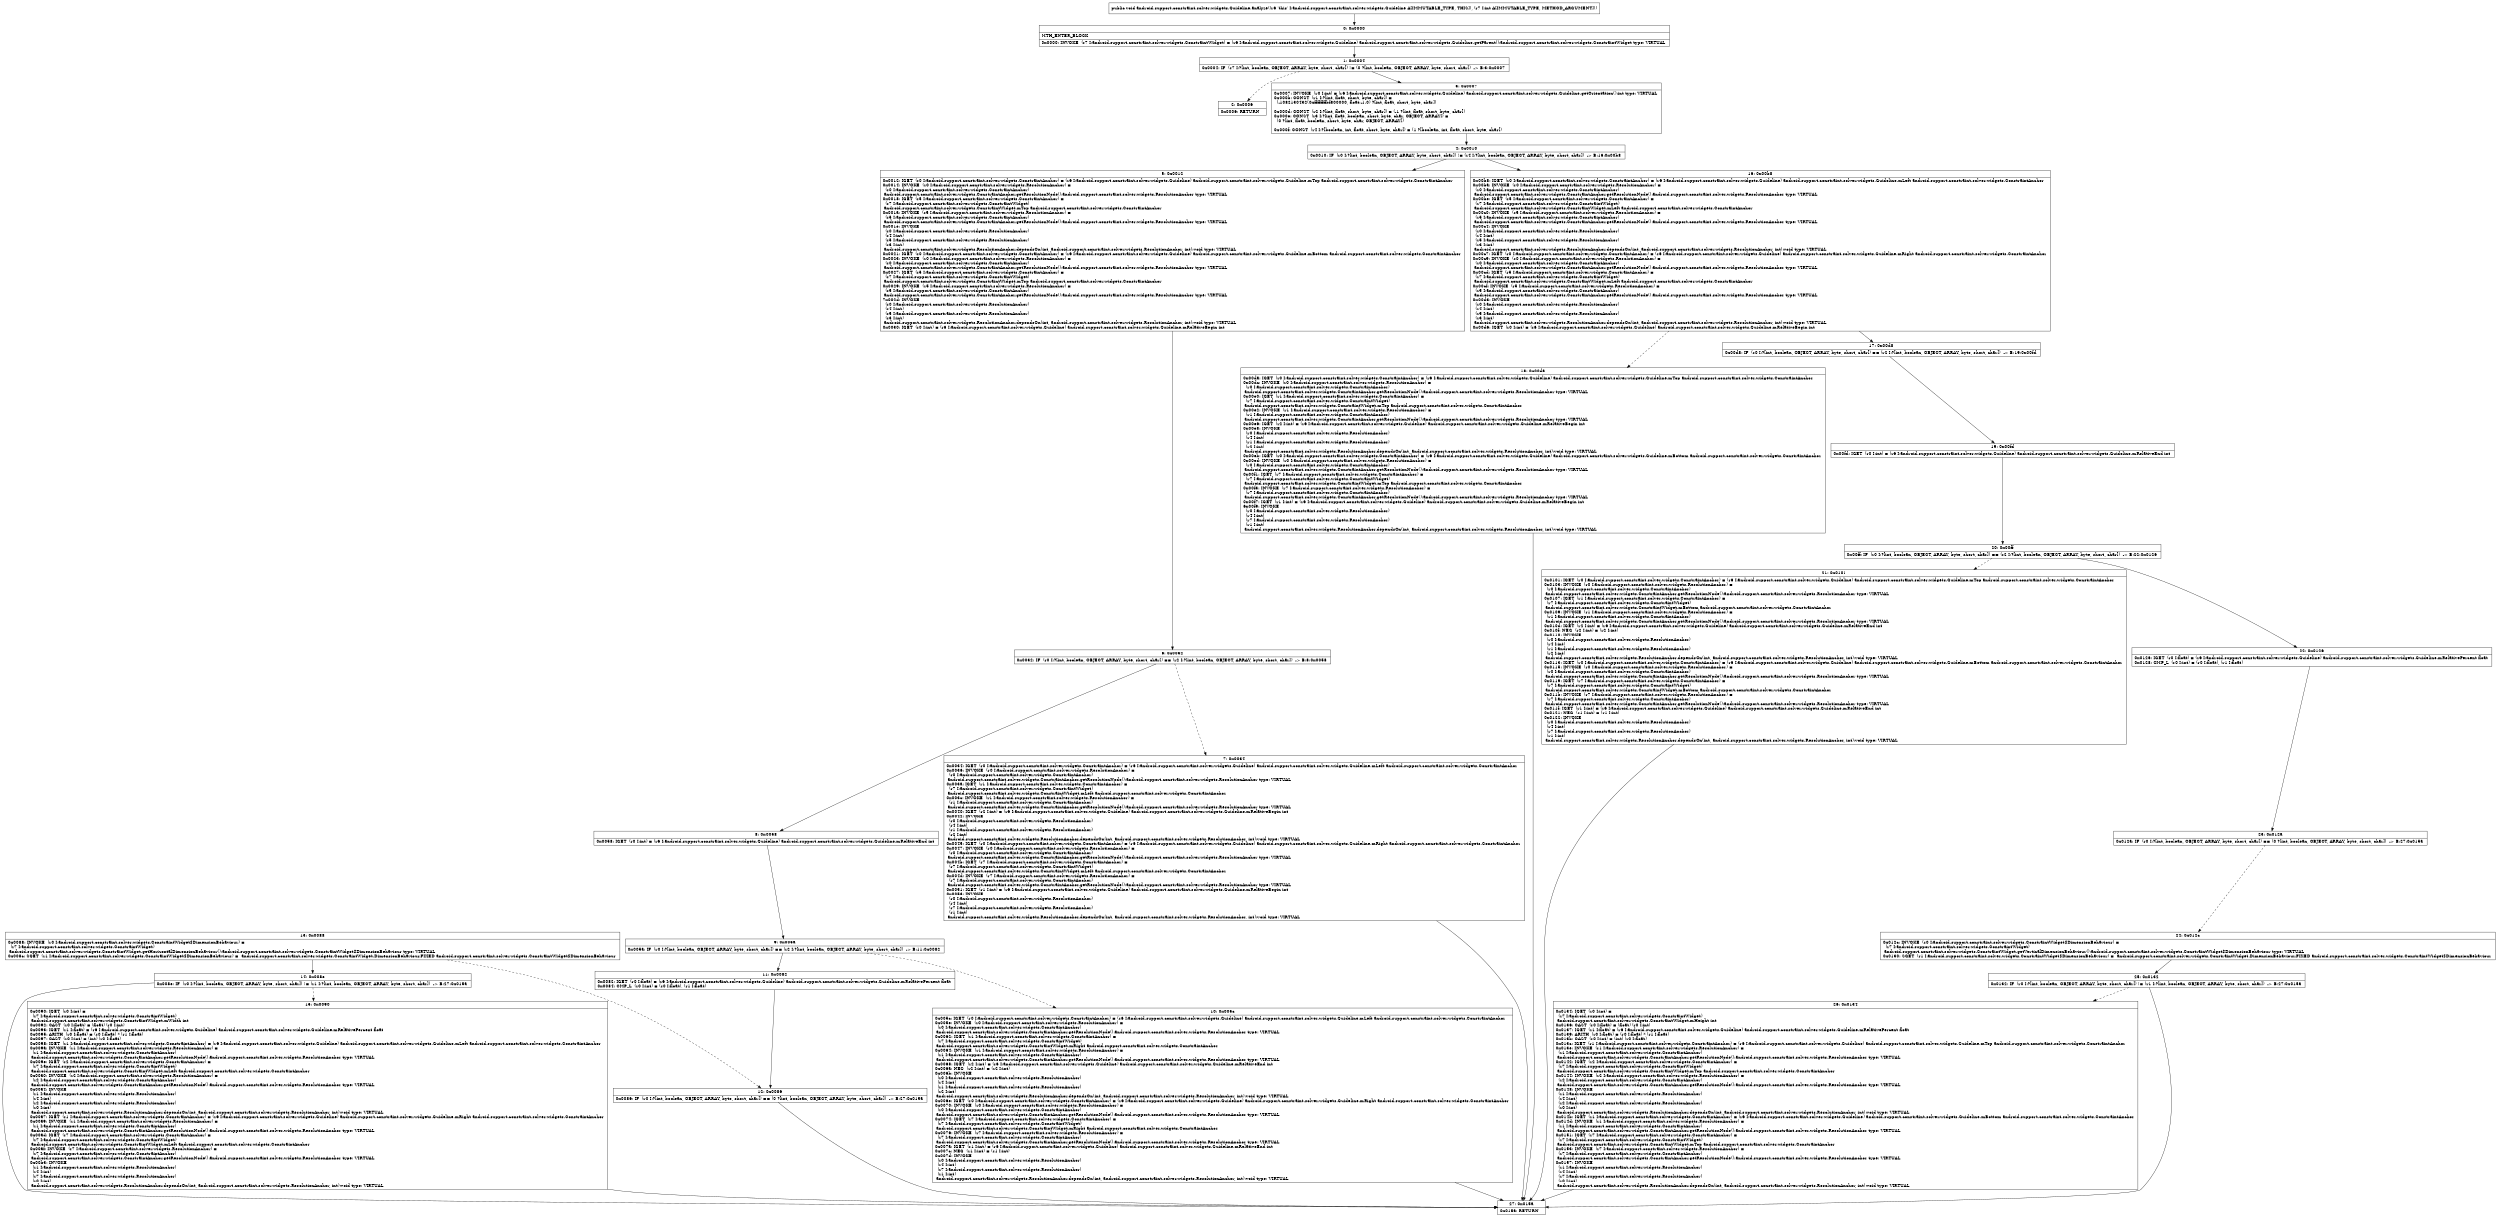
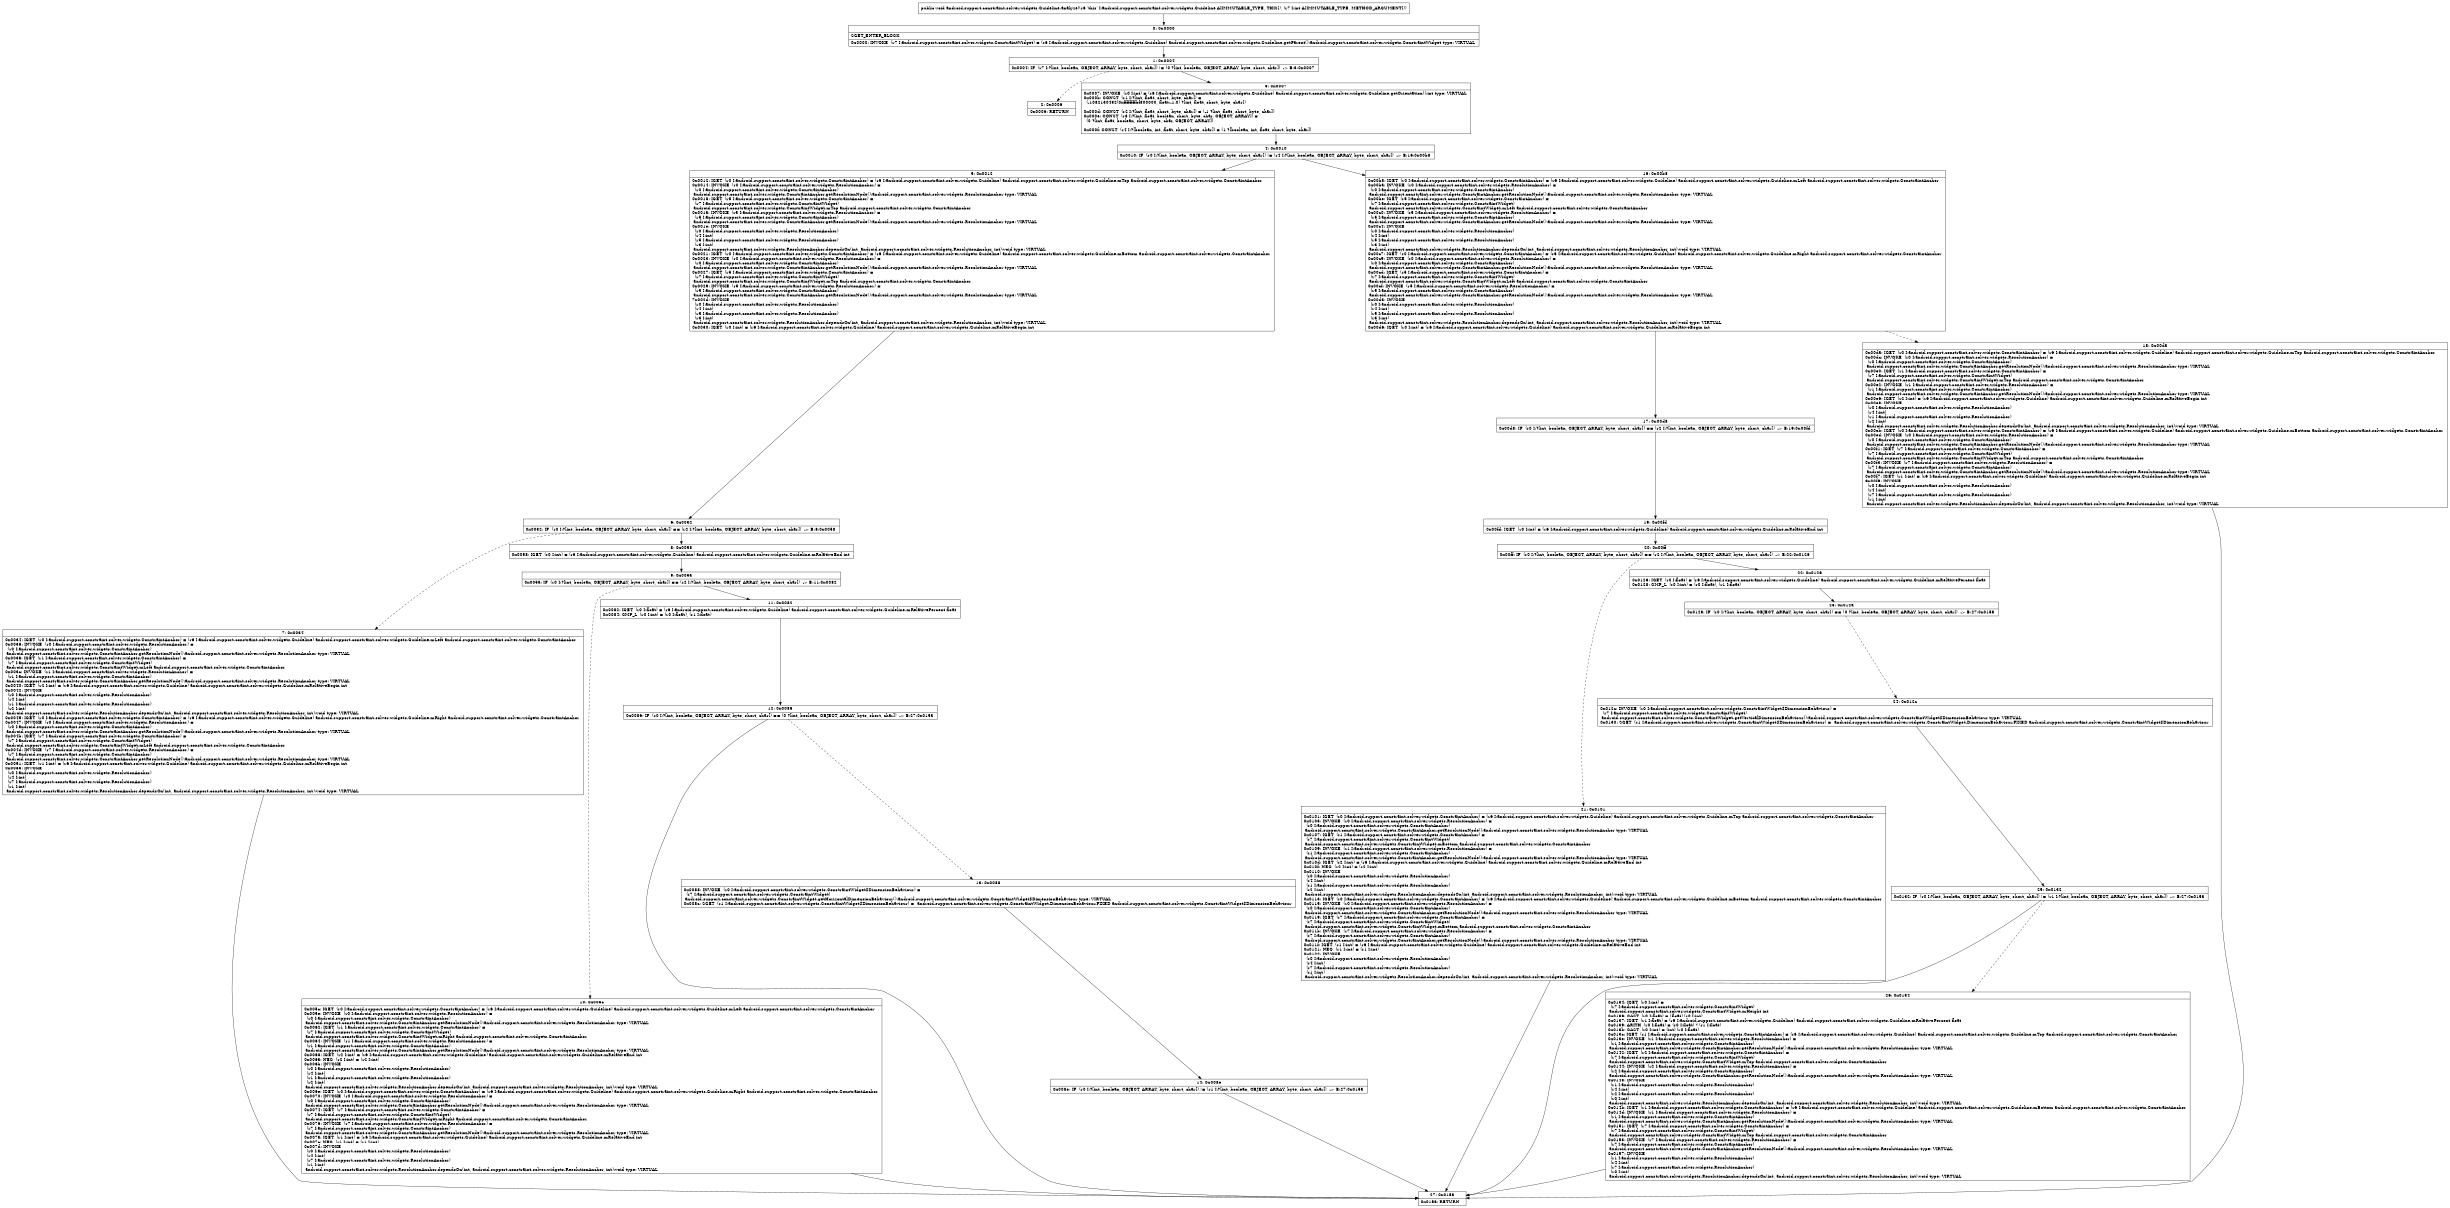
node "0: 0x0000": text "MTH_ENTER_BLOCK" -> "SGET_ENTER_BLOCK"
edge "13: 0x0088" -> "12: 0x0086": reversed
node "15: 0x0090": removed
